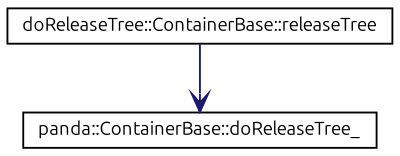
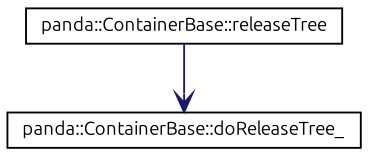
node "doReleaseTree::ContainerBase::releaseTree": label "doReleaseTree::ContainerBase::releaseTree" -> "panda::ContainerBase::releaseTree"
